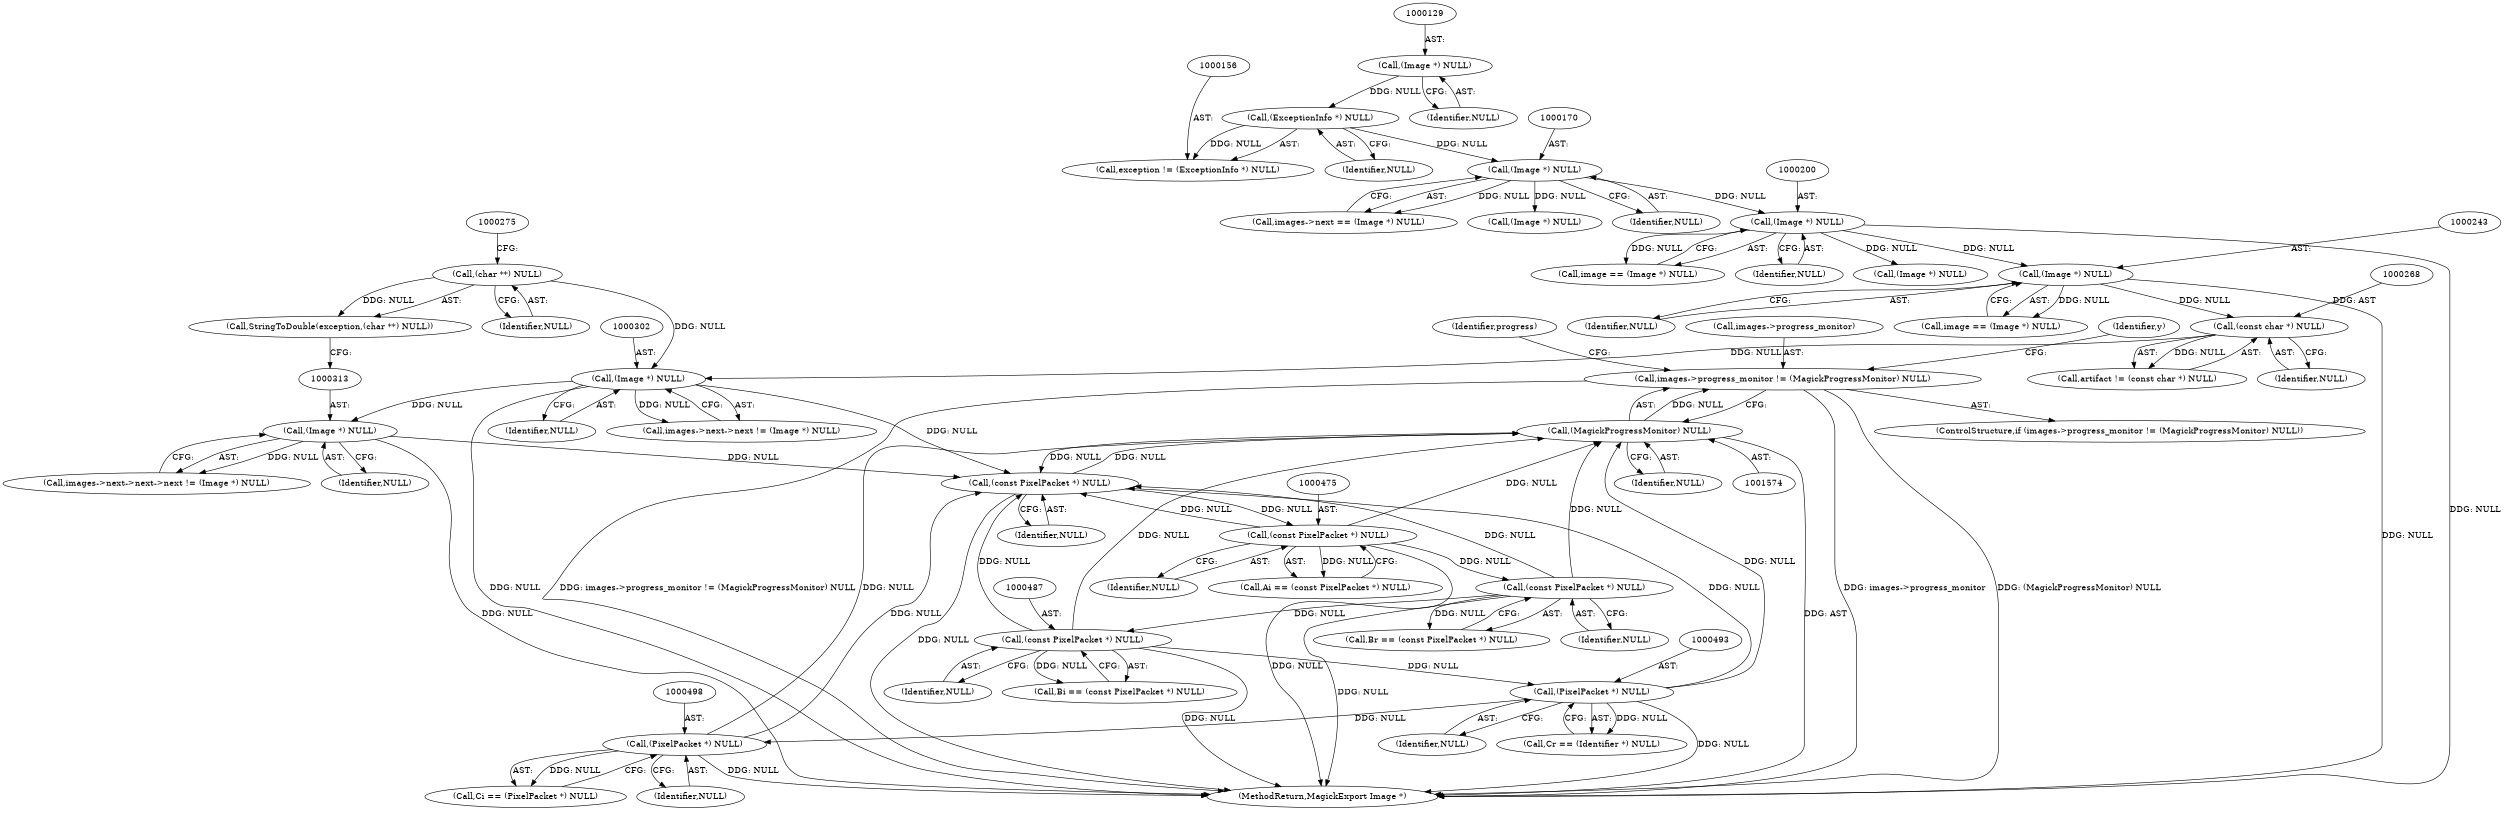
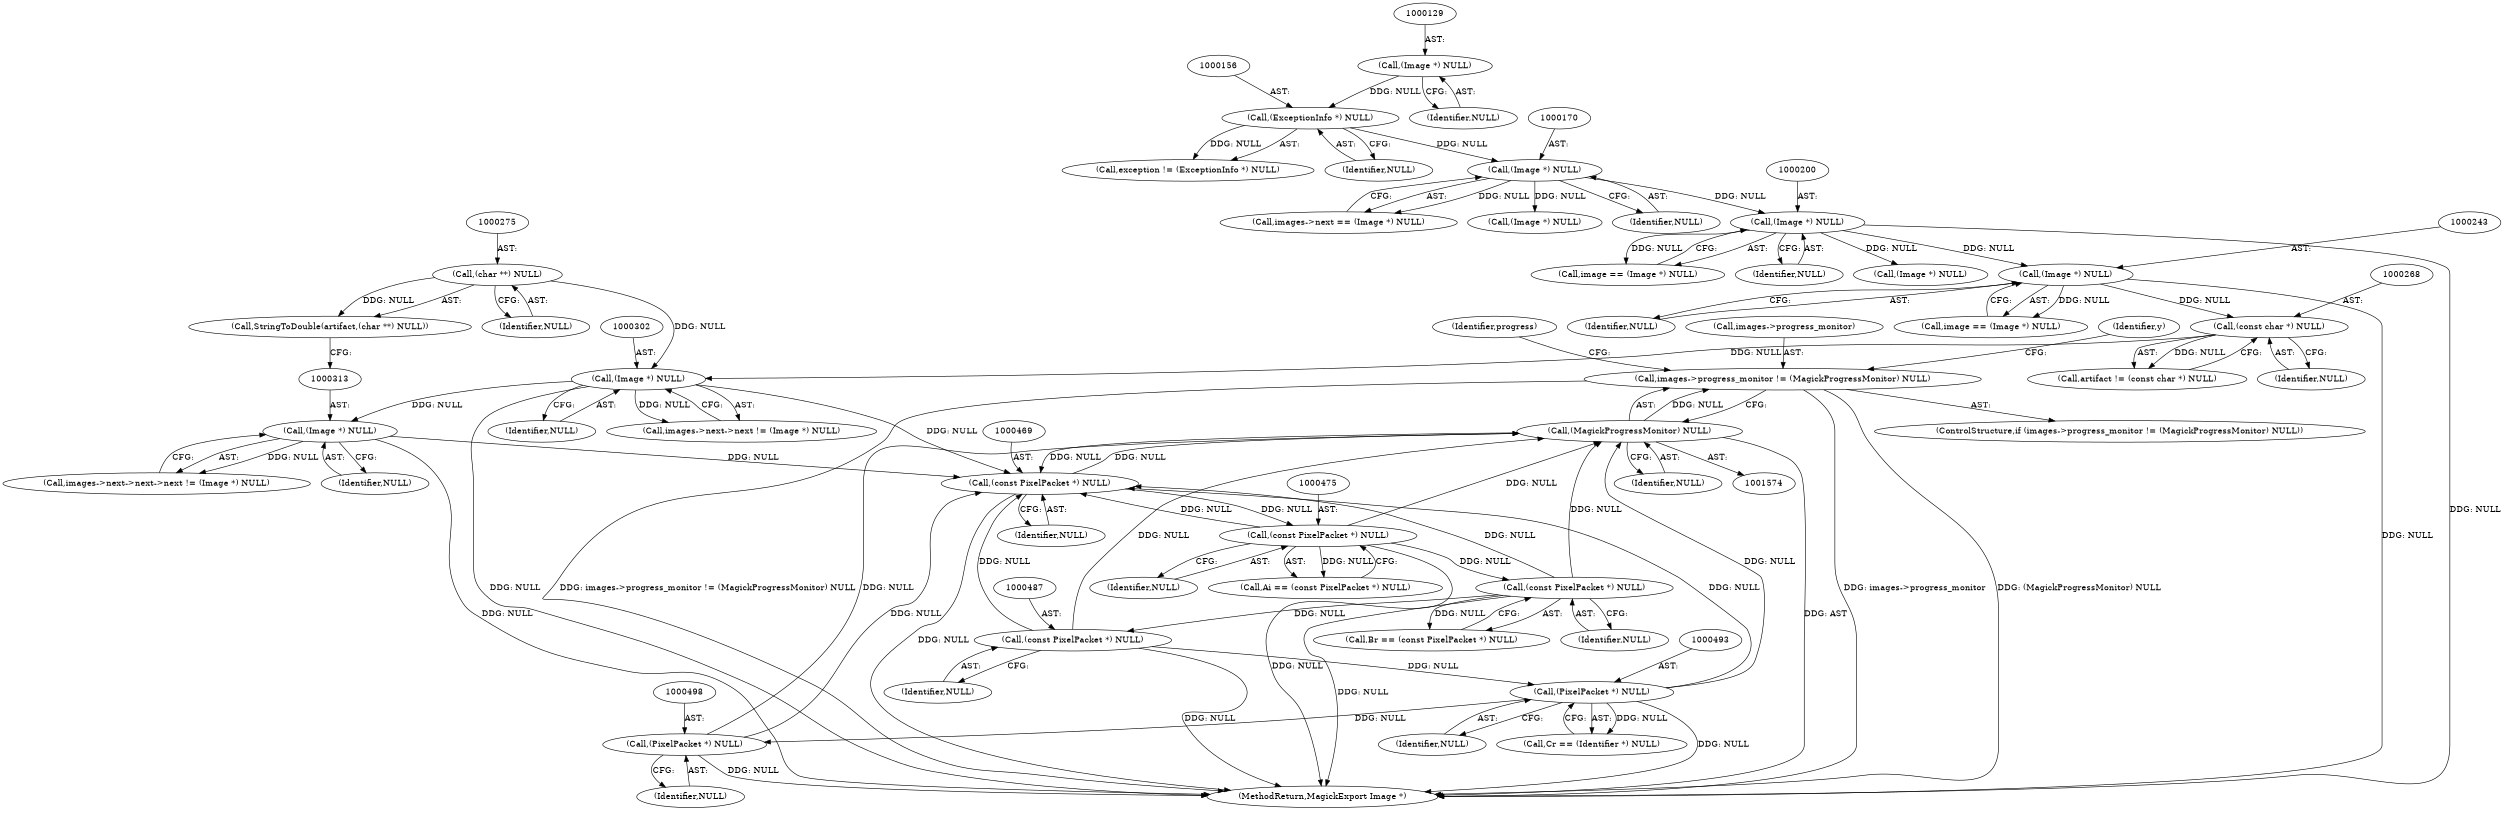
edge "1000156" -> "(Call,exception != (ExceptionInfo *) NULL)": now "1000156" -> "(Call,(ExceptionInfo *) NULL)"
edge "1000275" -> "(Call,(char **) NULL)": label "CFG: " -> "AST: "
edge "1000268" -> "(Call,(const char *) NULL)": label "DDG: AST" -> "AST: "
node "(Call,StringToDouble(exception,(char **) NULL))": label "(Call,StringToDouble(exception,(char **) NULL))" -> "(Call,StringToDouble(artifact,(char **) NULL))"
edge "(Call,artifact != (const char *) NULL)" -> "(Call,(const char *) NULL)": label "AST: " -> "CFG: "
node "1000469": added
edge "1001574" -> "(Call,(MagickProgressMonitor) NULL)": reversed
node "(Call,Bi == (const PixelPacket *) NULL)": removed
node "(Call,Ci == (PixelPacket *) NULL)": removed
